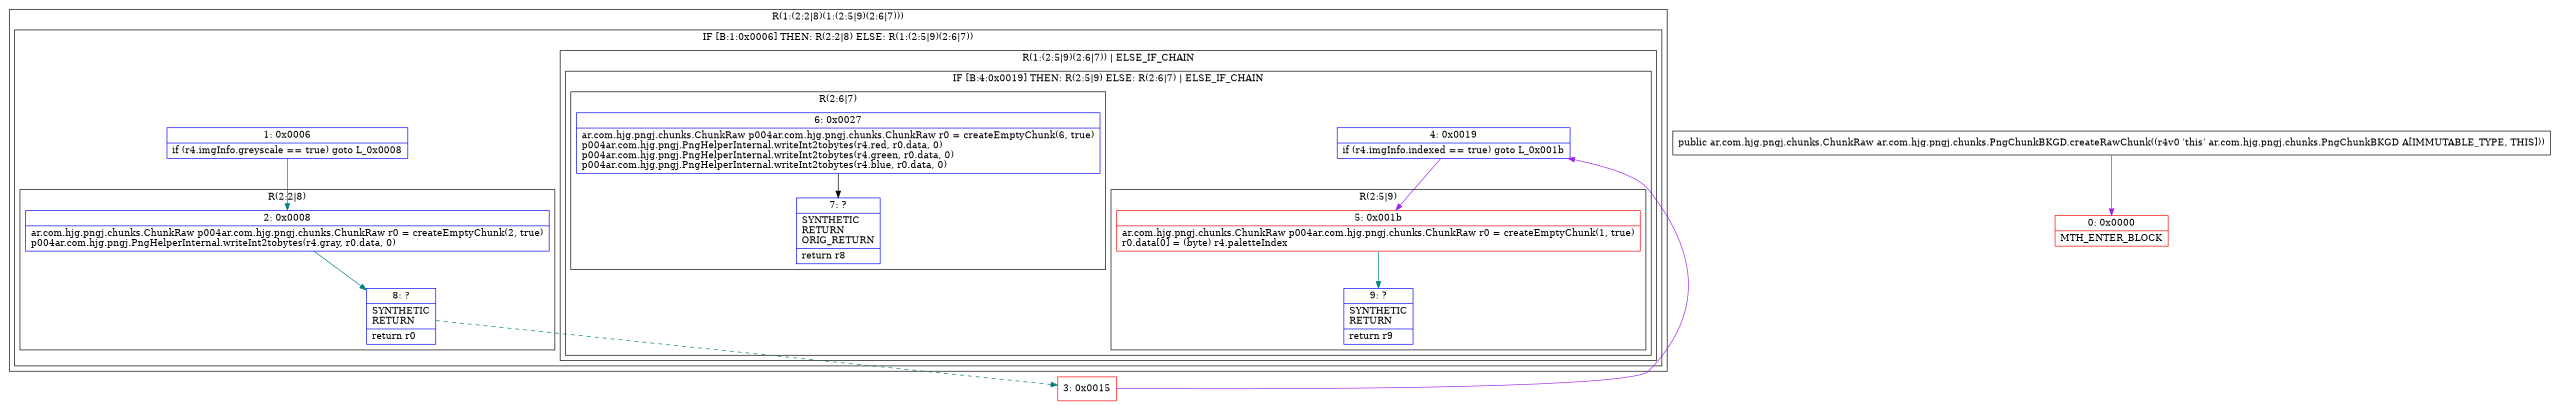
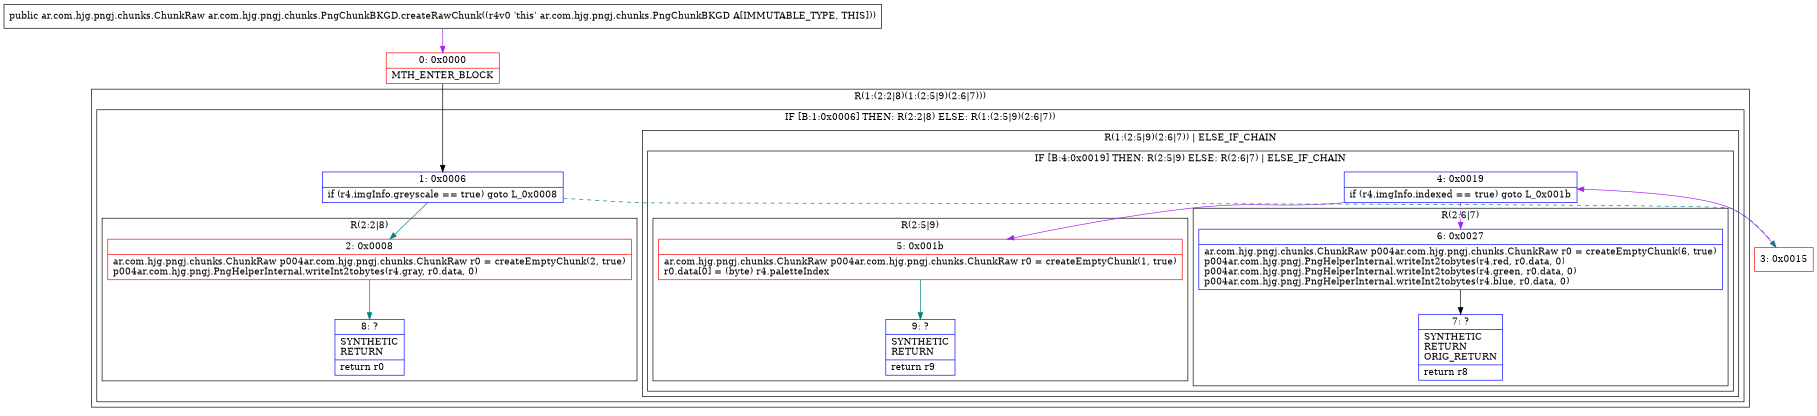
edge "0: 0x0000" -> "1: 0x0006": added
edge "4: 0x0019" -> "6: 0x0027": added
node "2: 0x0008": color blue -> red
edge "8: ?" -> "3: 0x0015": now "1: 0x0006" -> "3: 0x0015"
